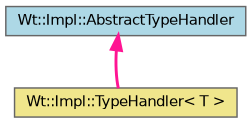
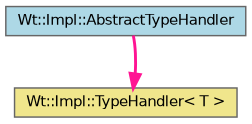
edge "Wt::Impl::TypeHandler< T >" -> "Wt::Impl::AbstractTypeHandler": reversed
